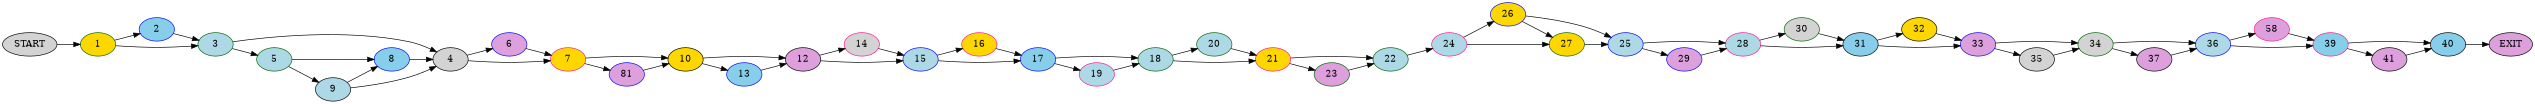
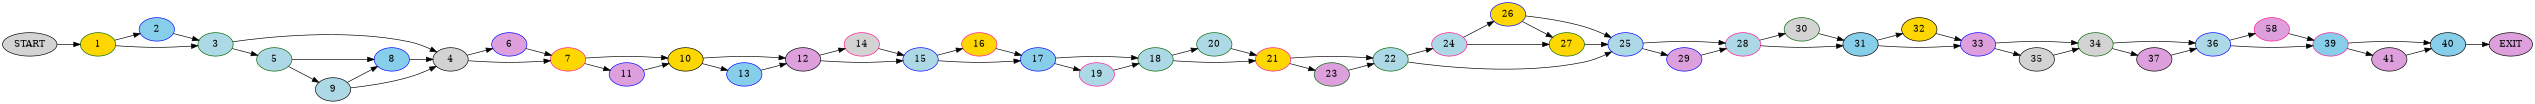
edge "22" -> "25": added
node "81": label "81" -> "11"
